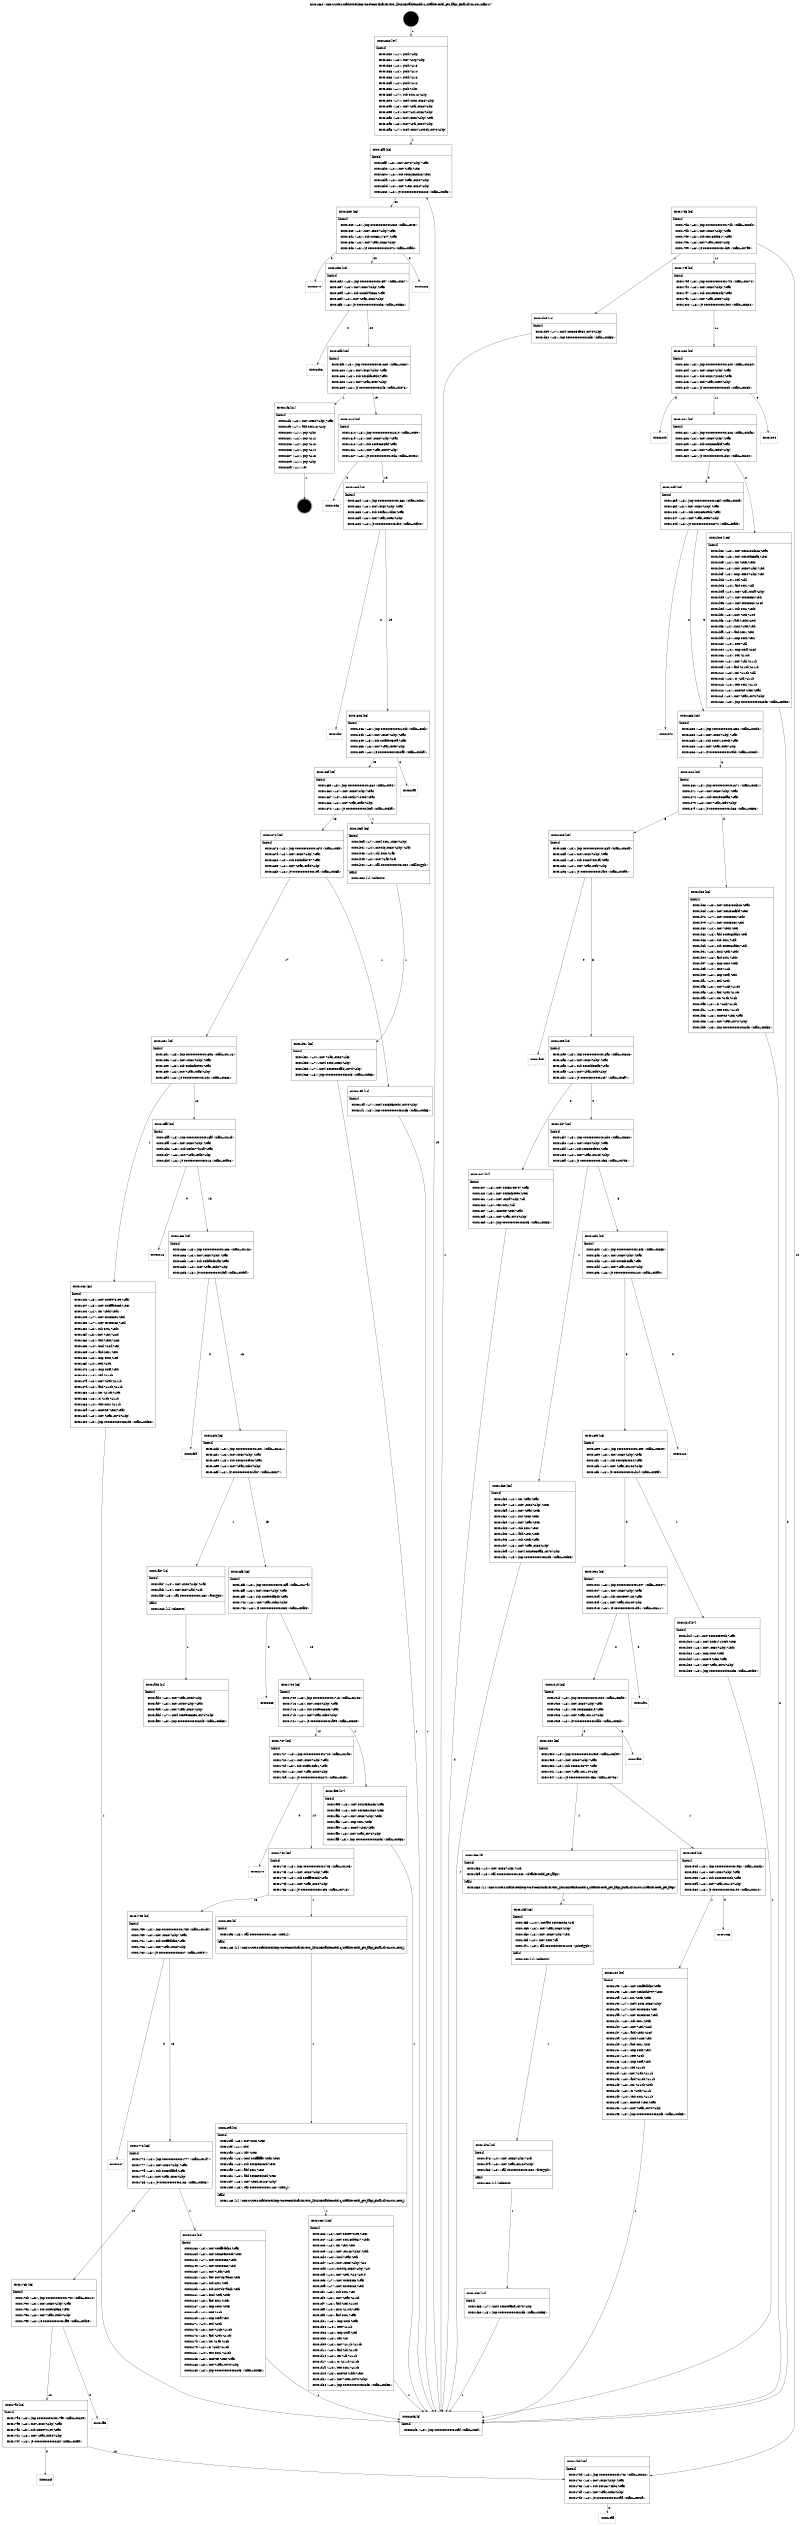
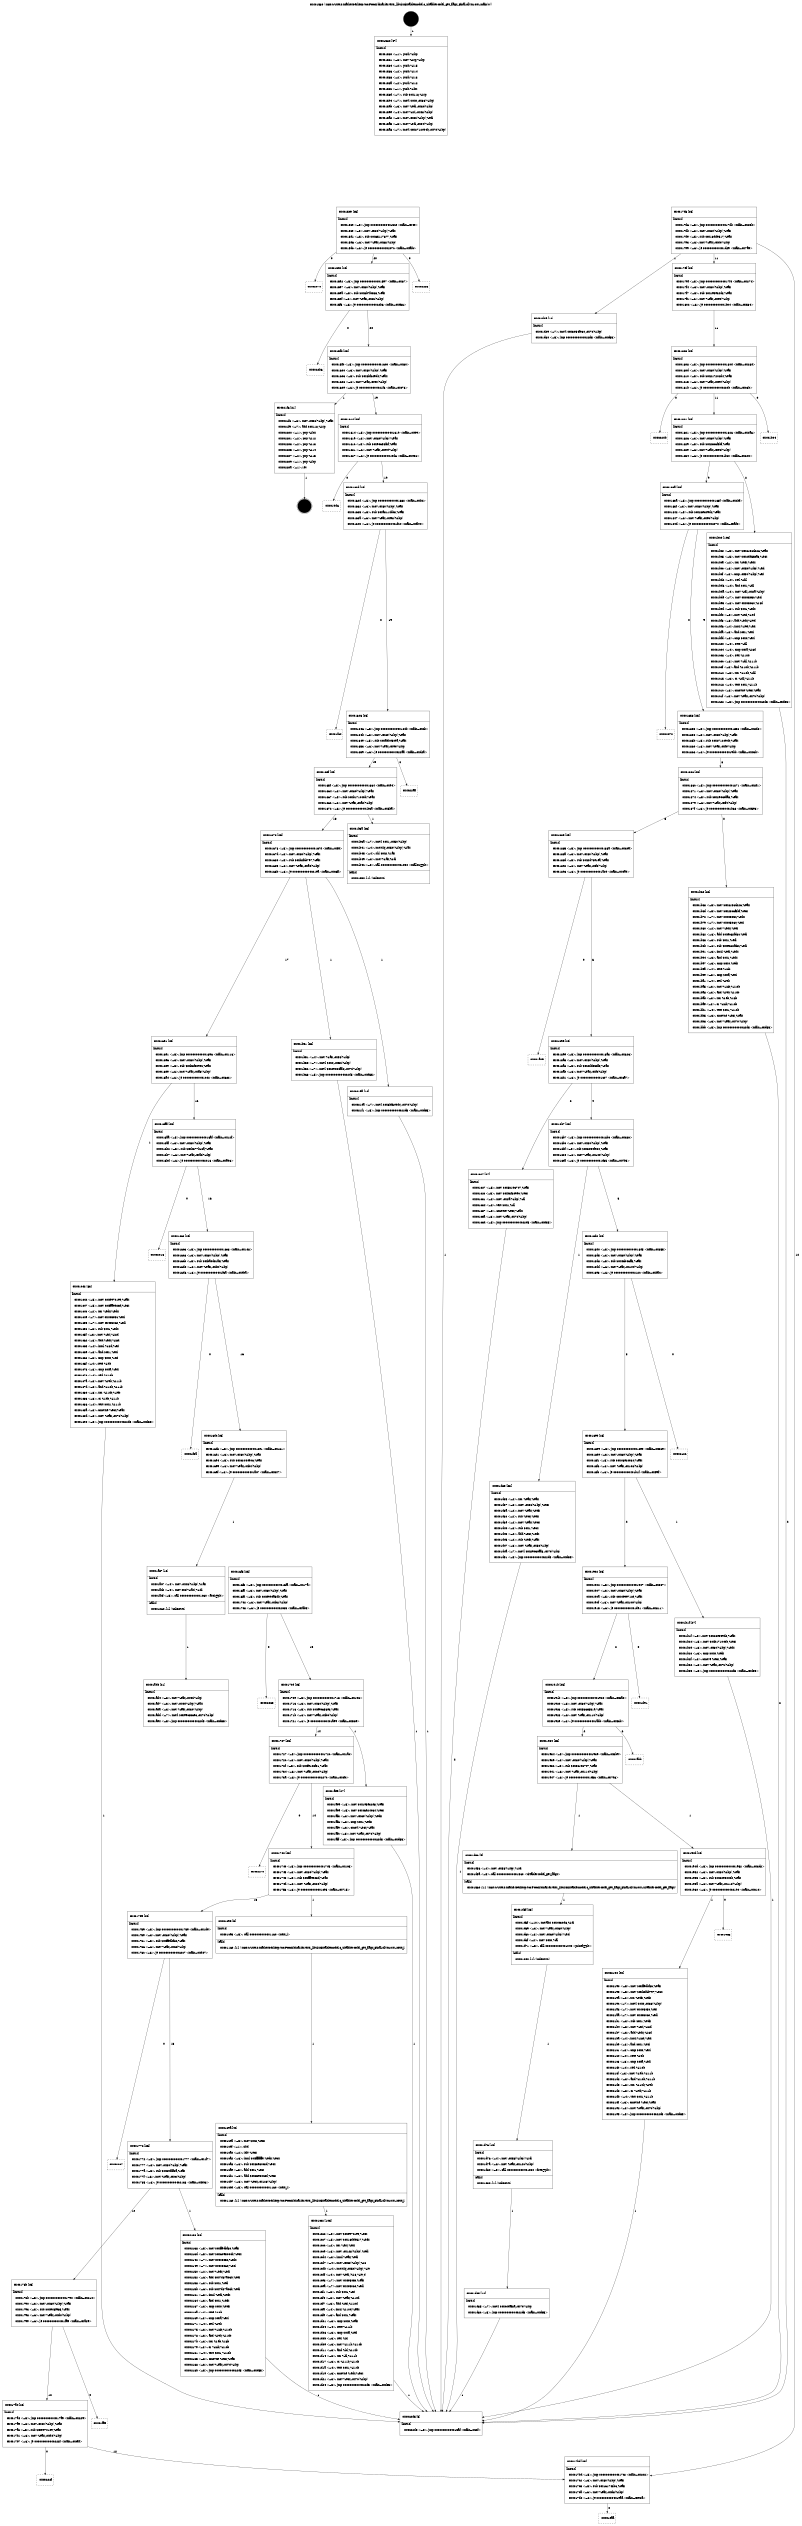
node "0x4015af [26]": removed
edge "0x401b3a [23]" -> "0x401b51 [23]": now "0x401678 [25]" -> "0x401b51 [23]"
edge "0x4016dc [25]" -> "0x4016f5 [25]": removed, label "15"
